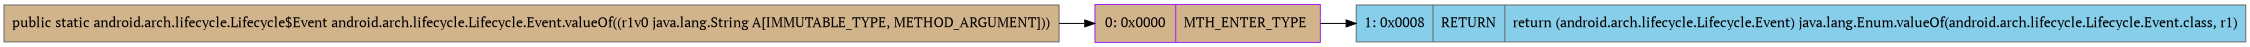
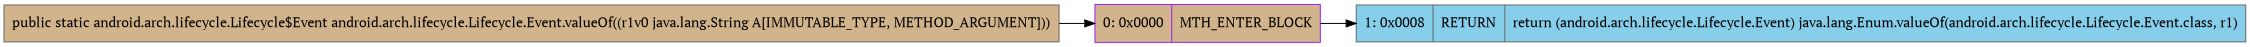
node "0: 0x0000": text "MTH_ENTER_TYPE" -> "MTH_ENTER_BLOCK"
